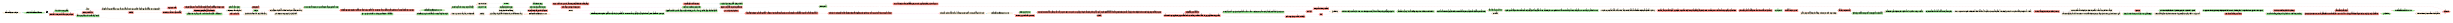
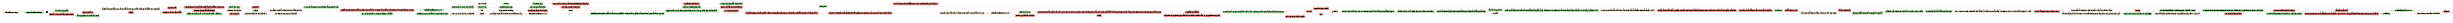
node "Jasne.": removed
node "Obojętność egzystencjalnej ją jak marionetkę.": label "Obojętność egzystencjalnej ją jak marionetkę." -> "Obojętność wykorzystywała ją jak marionetkę."
node "Tak.": added
